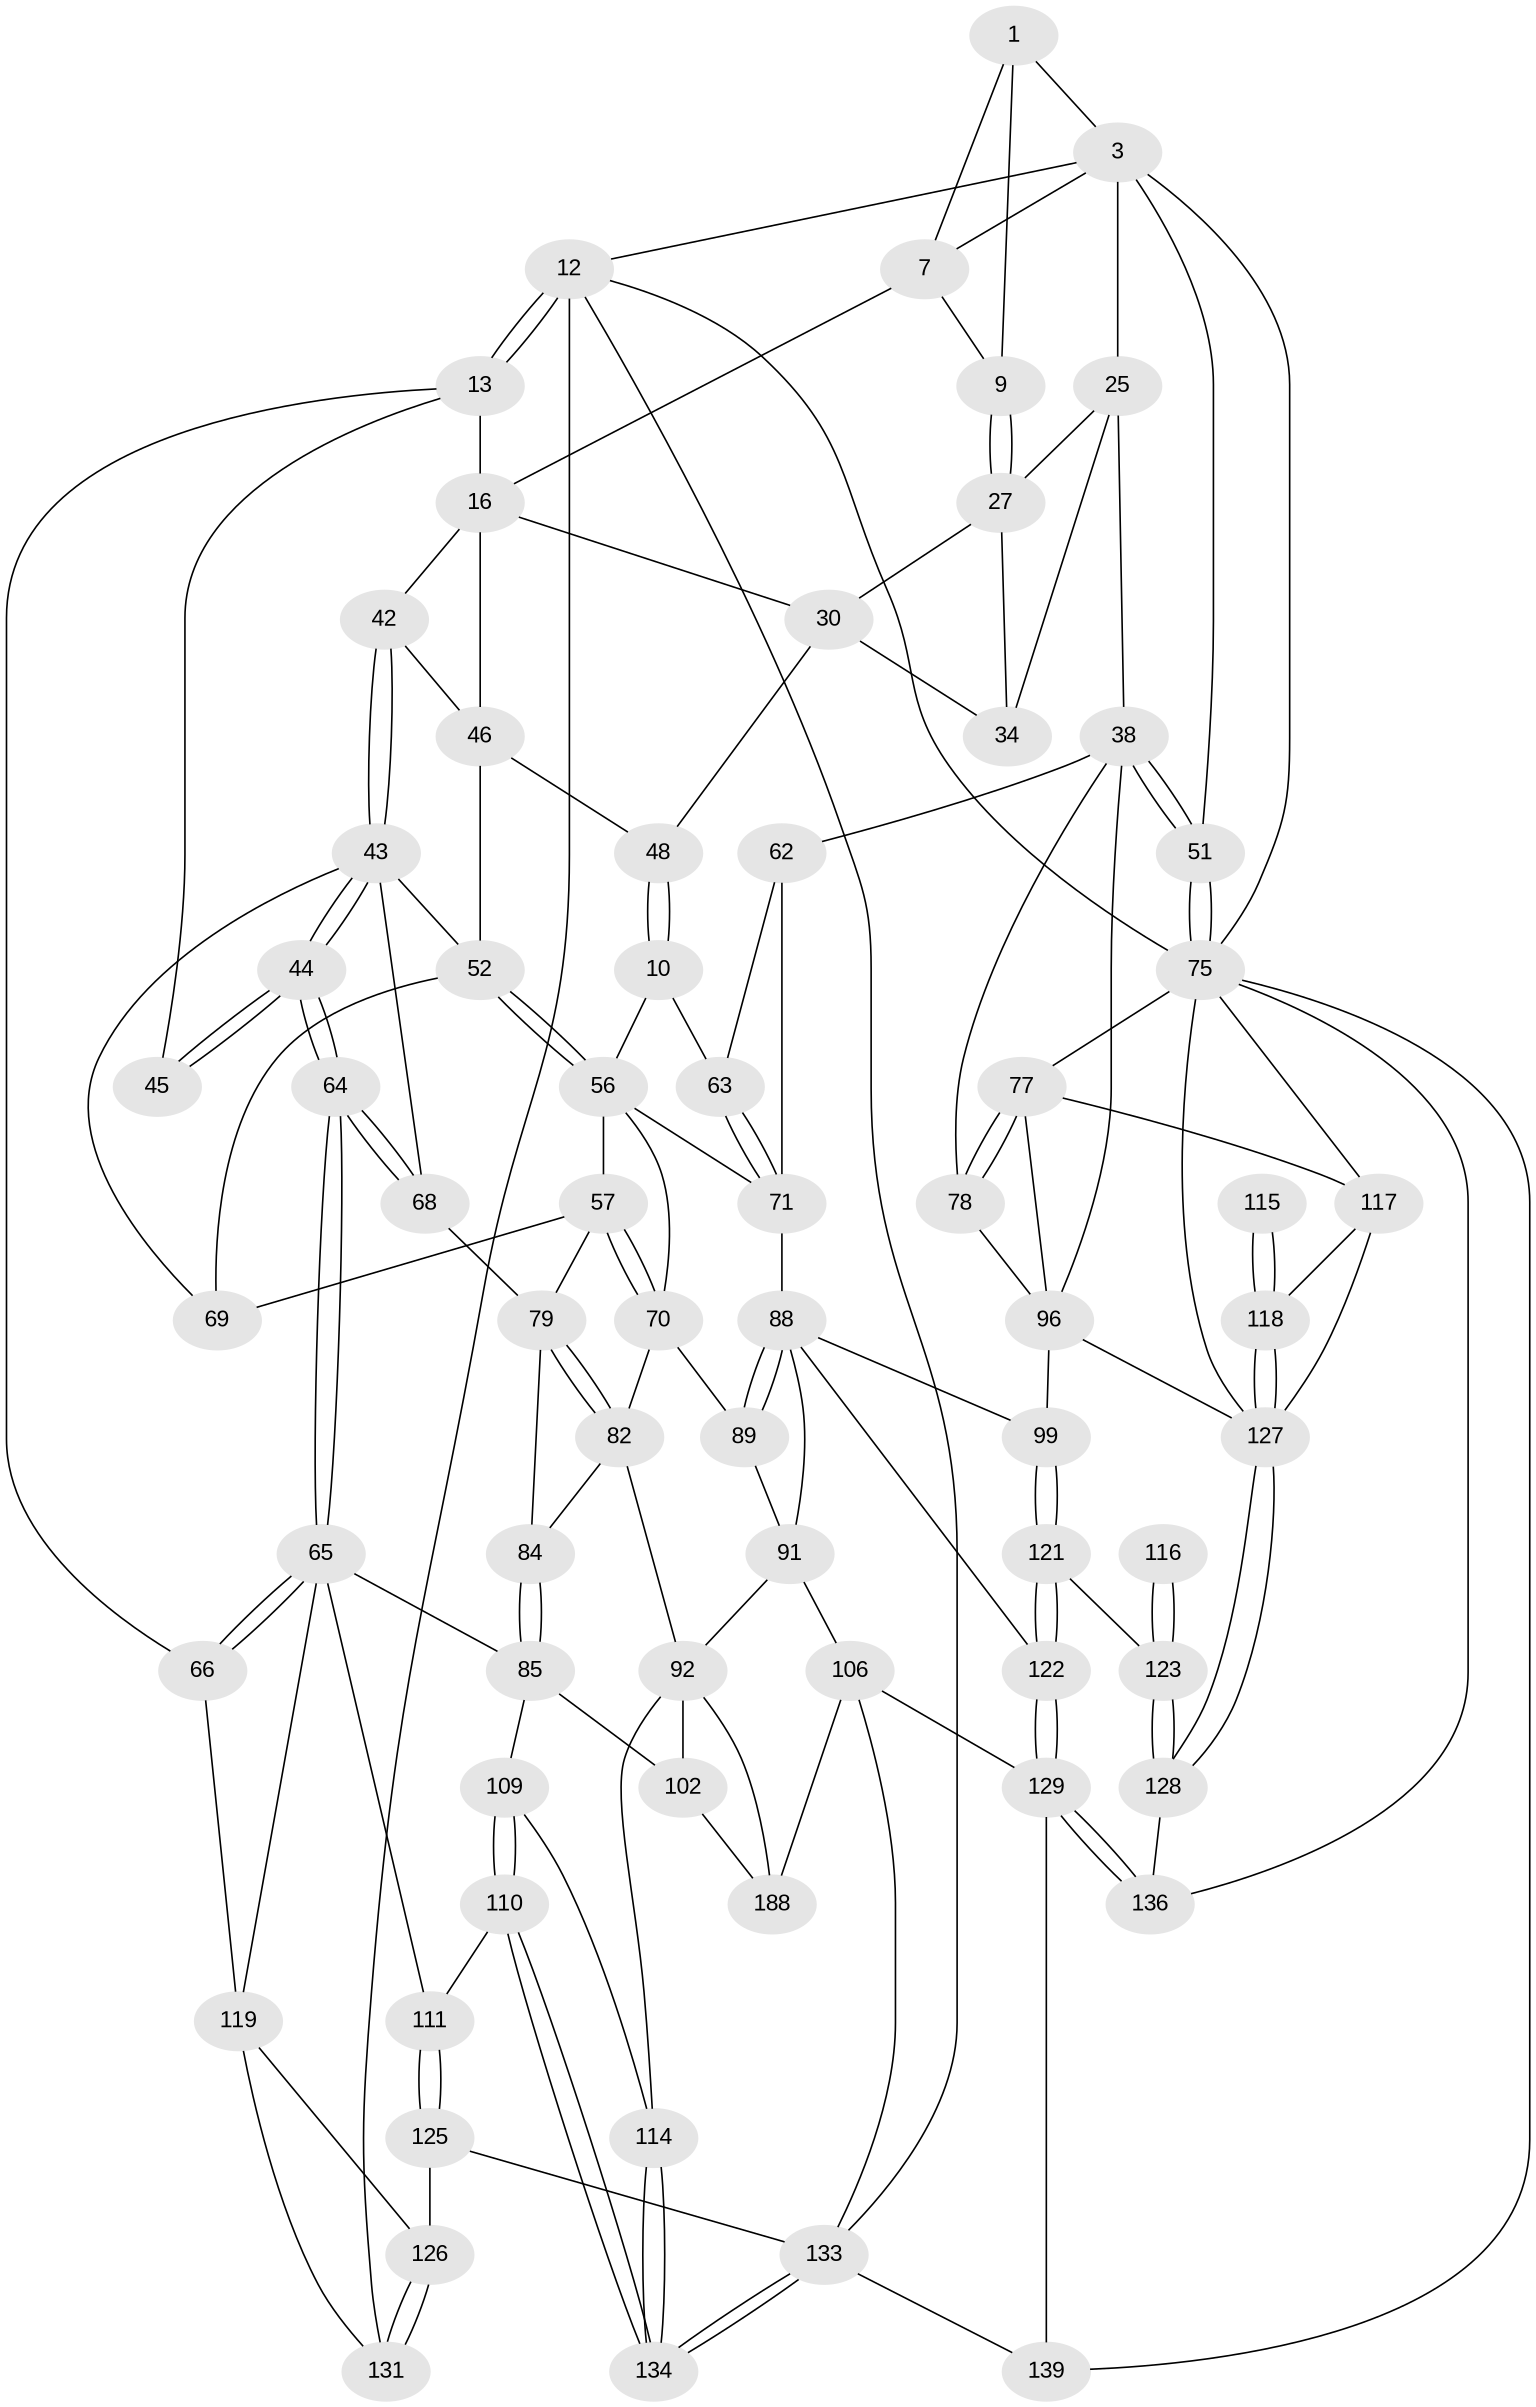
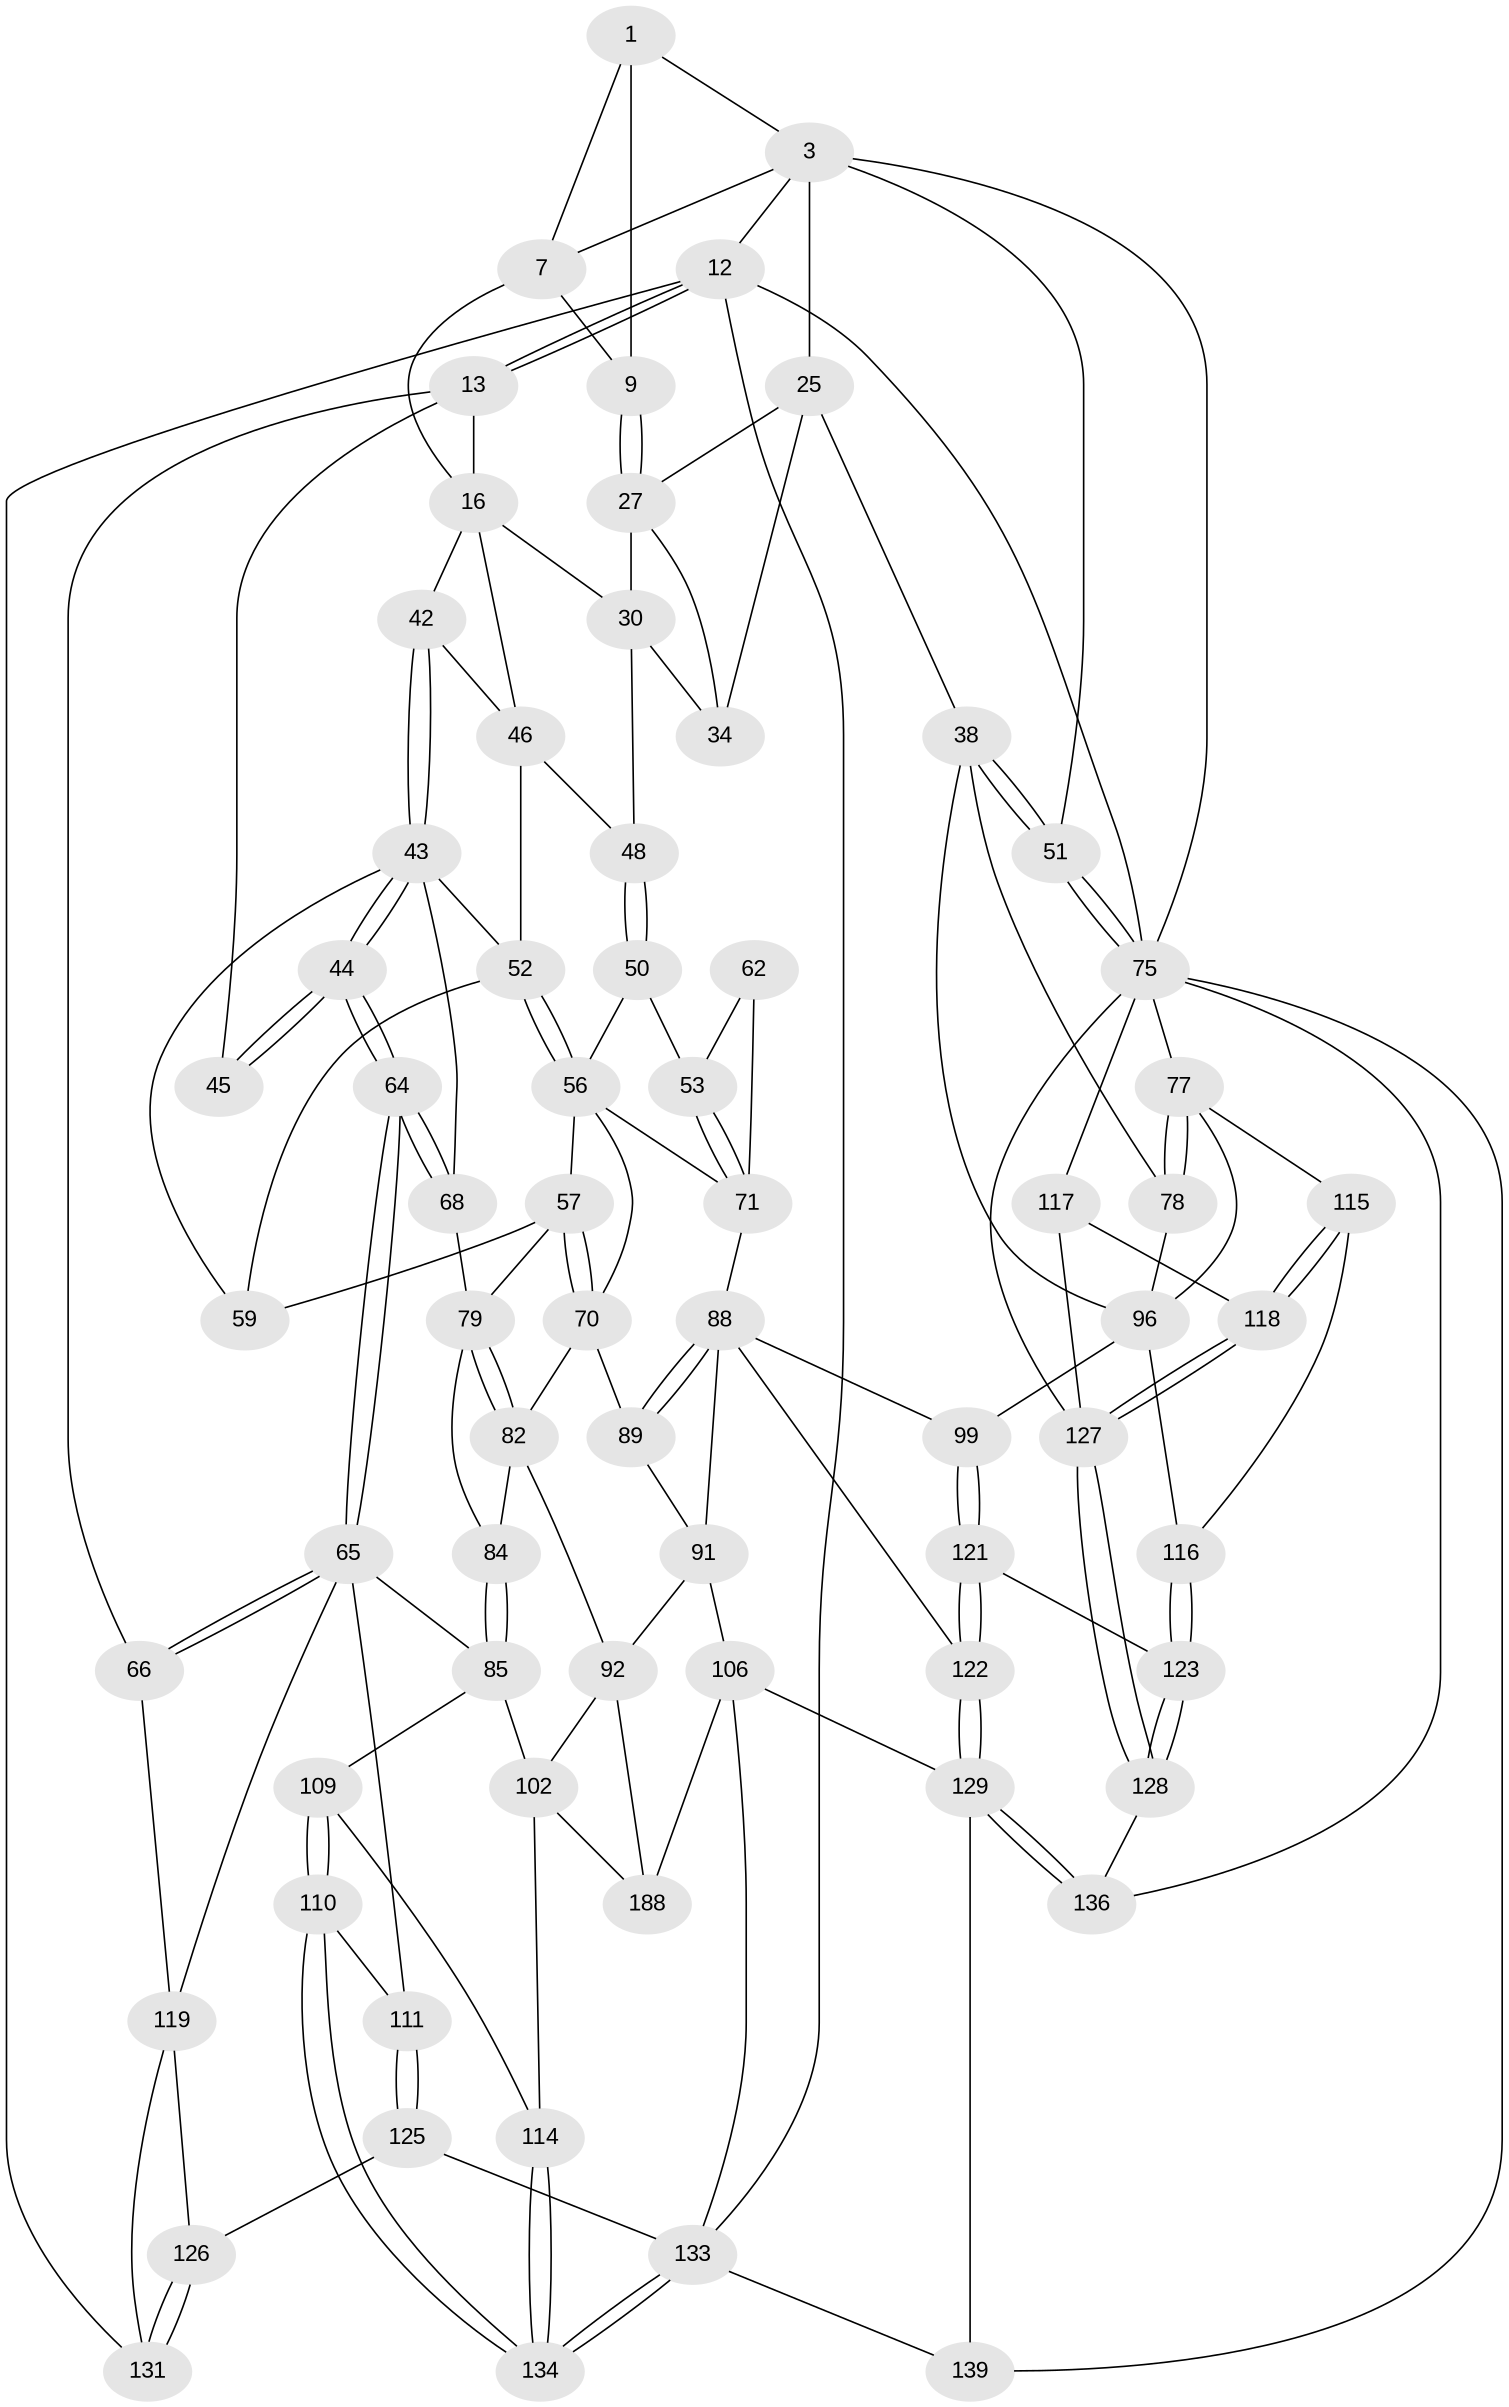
edge "38" -- "62": removed
node "10": label "10" -> "50"
node "63": label "63" -> "53"
edge "77" -- "117": now "77" -- "115"
node "69": label "69" -> "59"
edge "96" -- "127": now "96" -- "116"
edge "115" -- "116": added
edge "92" -- "114": now "102" -- "114"
